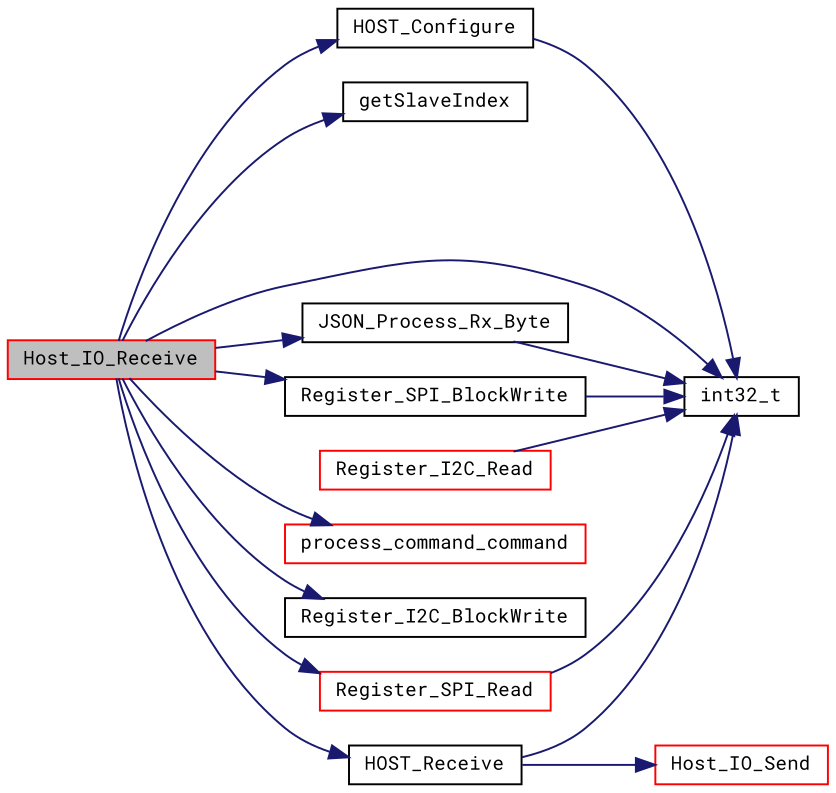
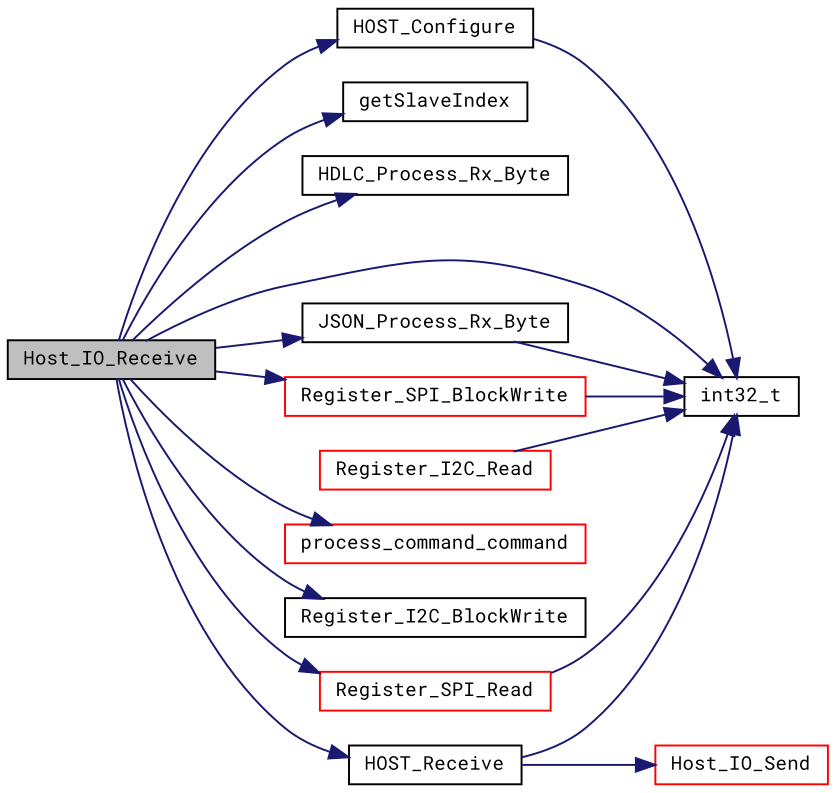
node "HDLC_Process_Rx_Byte": added
node "Host_IO_Receive": color red -> black
node "Register_SPI_BlockWrite": color black -> red
